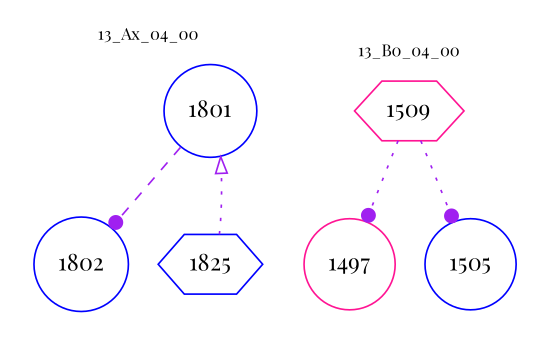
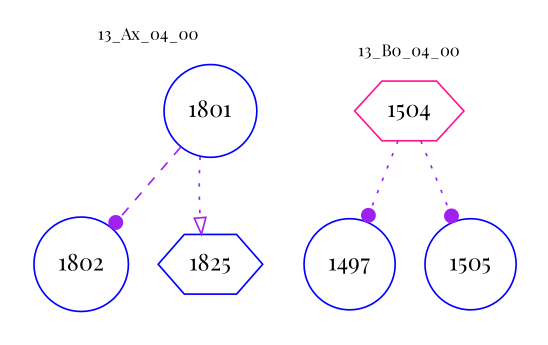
node "1509": label "1509" -> "1504"
edge "1825" -> "1801": reversed
node "1497": color deeppink -> blue
